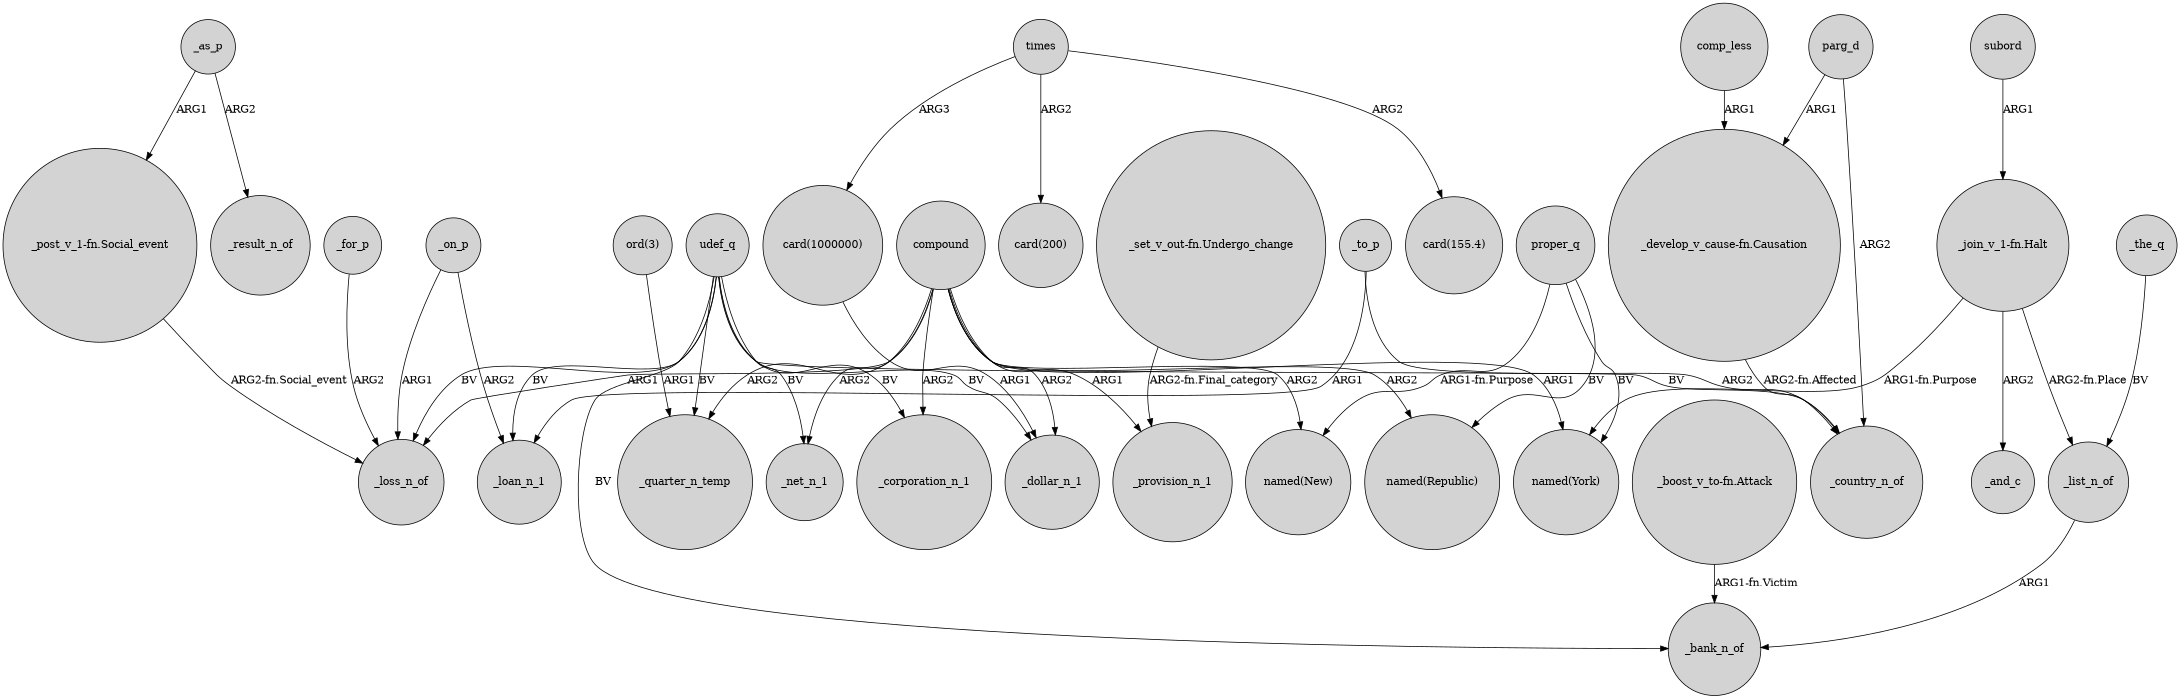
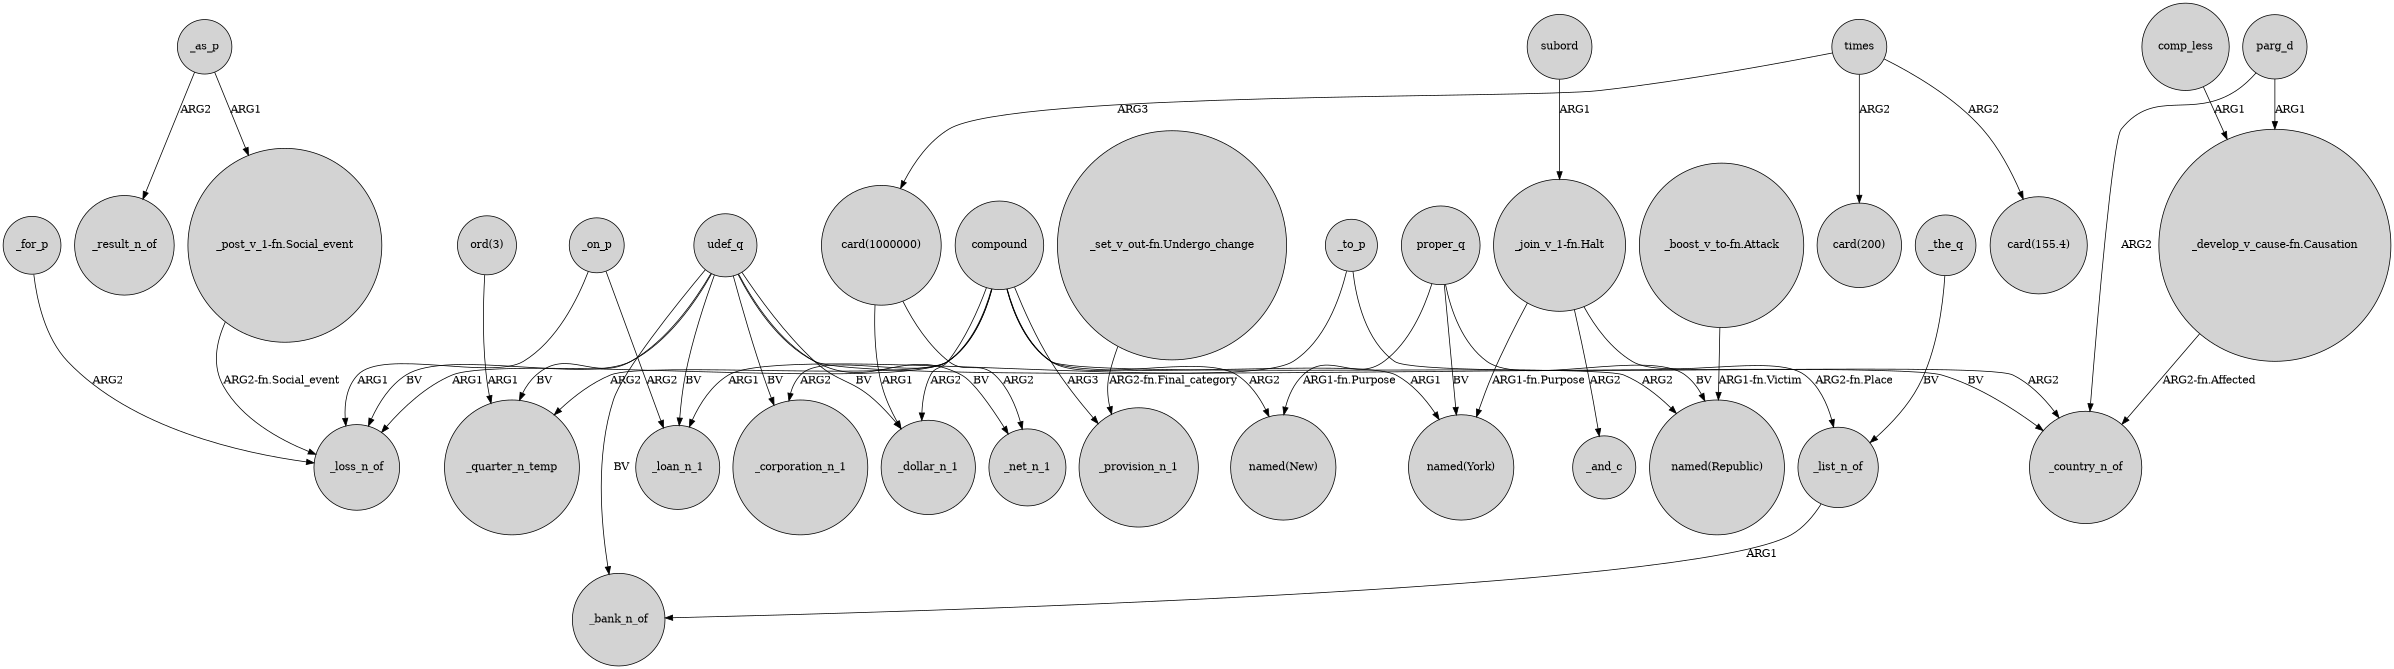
edge "compound" -> "_net_n_1": now "card(1000000)" -> "_net_n_1"
edge "compound" -> "_provision_n_1": label "ARG1" -> "ARG3"
edge "_boost_v_to-fn.Attack" -> "_bank_n_of": now "_boost_v_to-fn.Attack" -> "named(Republic)"
